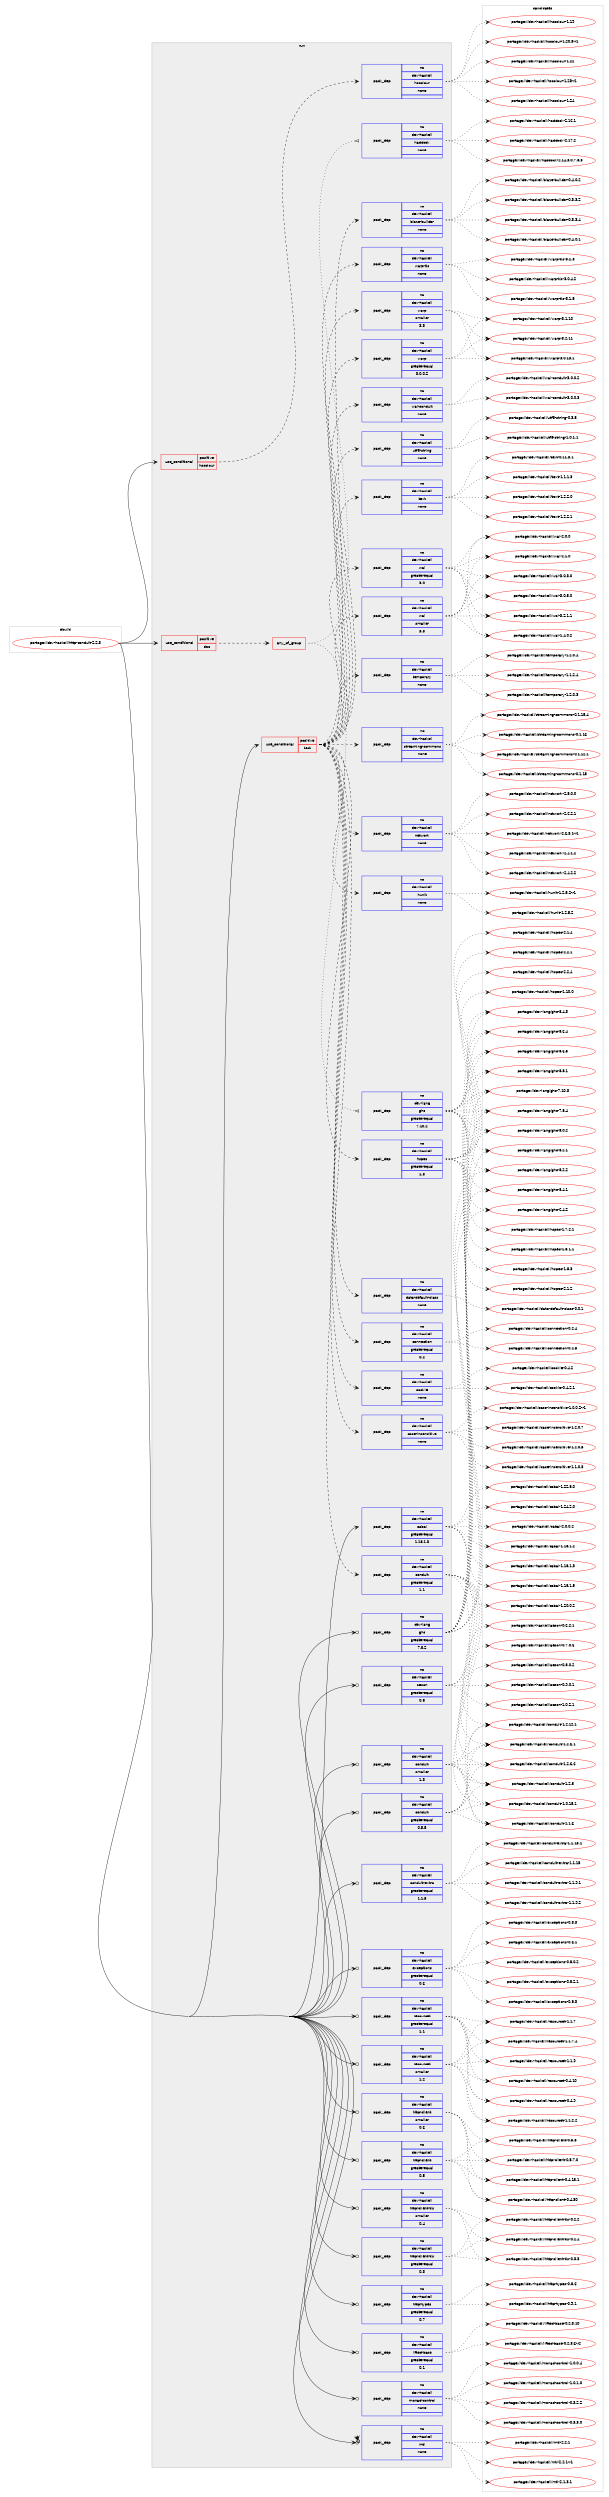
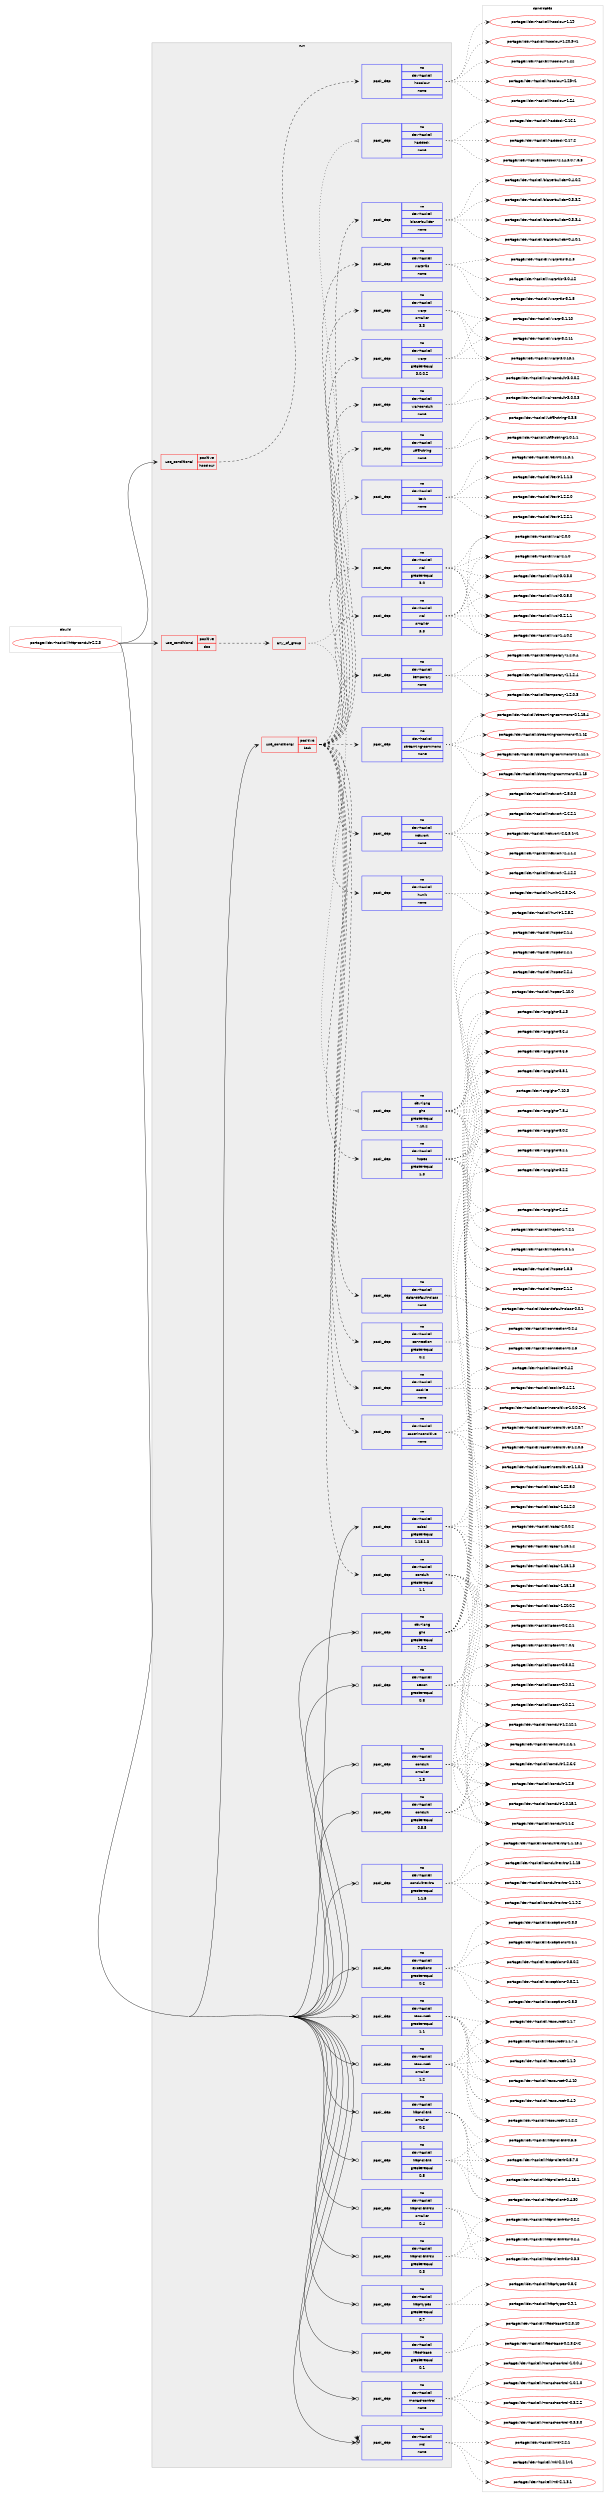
node "portage://dev-lang/ghc-8.4.1": removed
